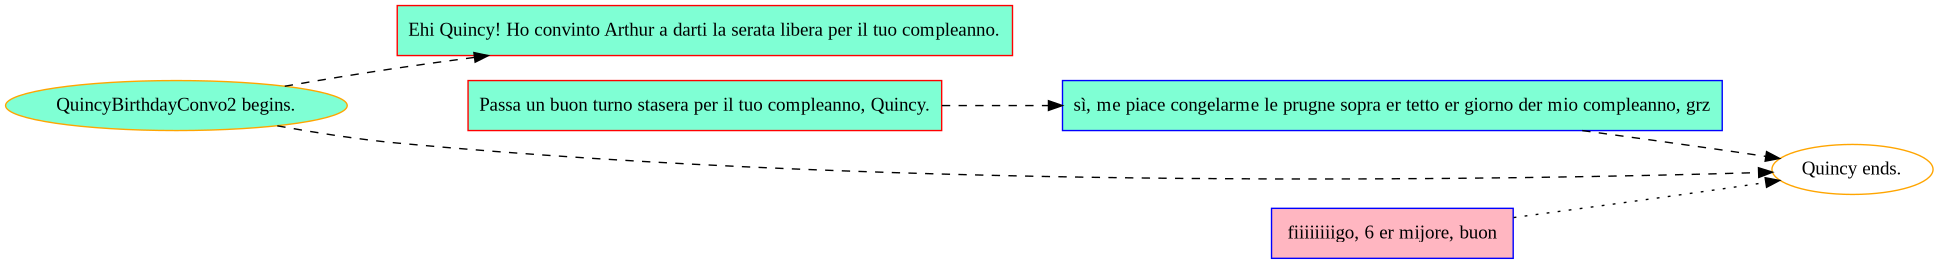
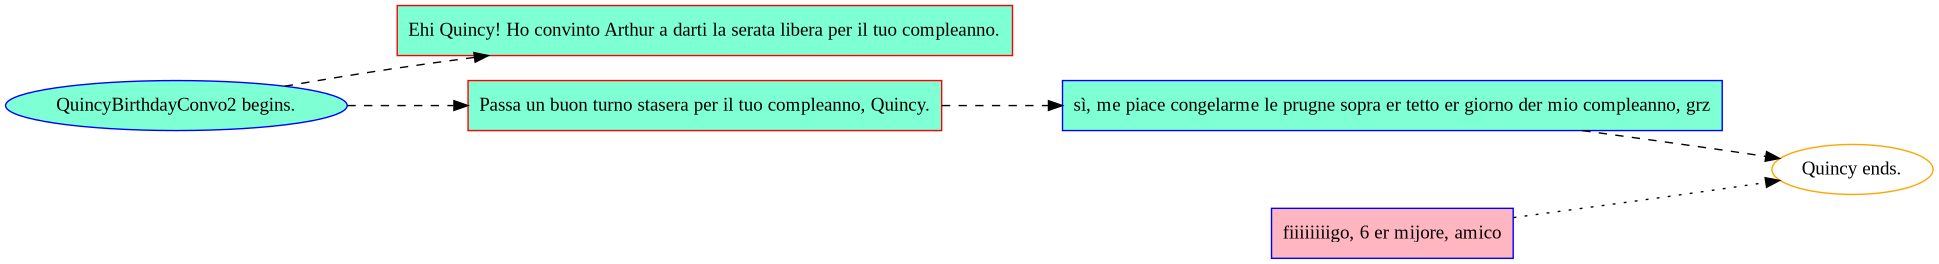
node "QuincyBirthdayConvo2 begins.": color orange -> blue
edge "QuincyBirthdayConvo2 begins." -> "Quincy ends.": now "QuincyBirthdayConvo2 begins." -> "Passa un buon turno stasera per il tuo compleanno, Quincy."
node "fiiiiiiiigo, 6 er mijore, buon": label "fiiiiiiiigo, 6 er mijore, buon" -> "fiiiiiiiigo, 6 er mijore, amico"
